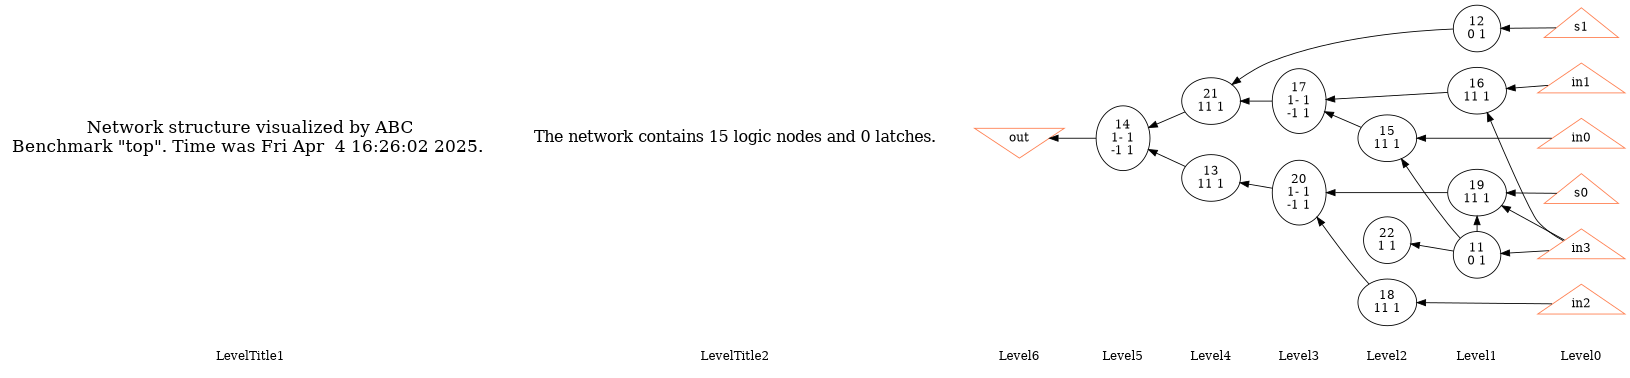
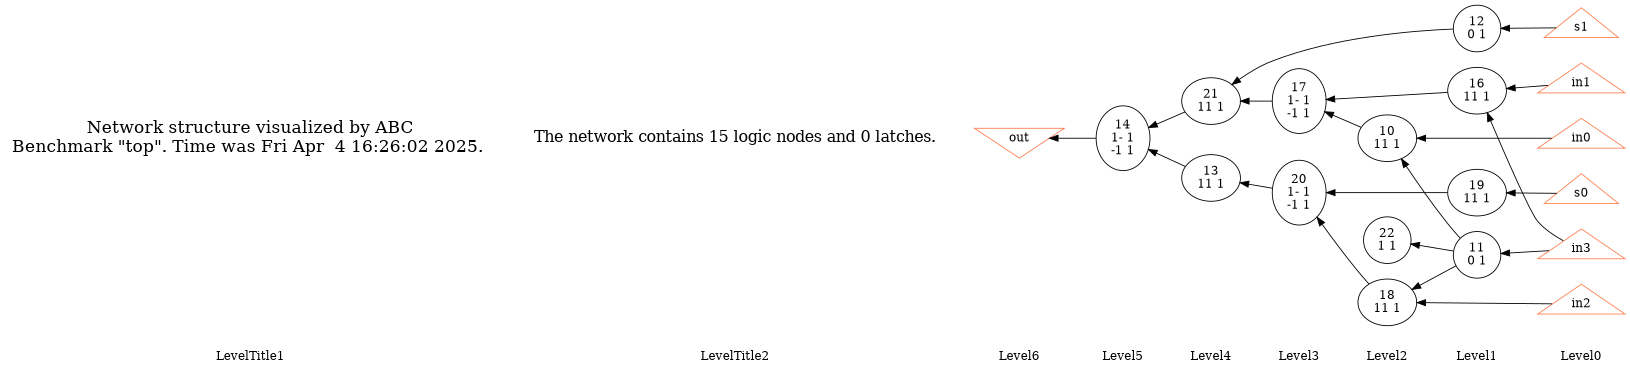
node "15 11 1": label "15 11 1" -> "10 11 1"
edge "in3" -> "19 11 1": removed
edge "11 0 1" -> "19 11 1": now "11 0 1" -> "18 11 1"
